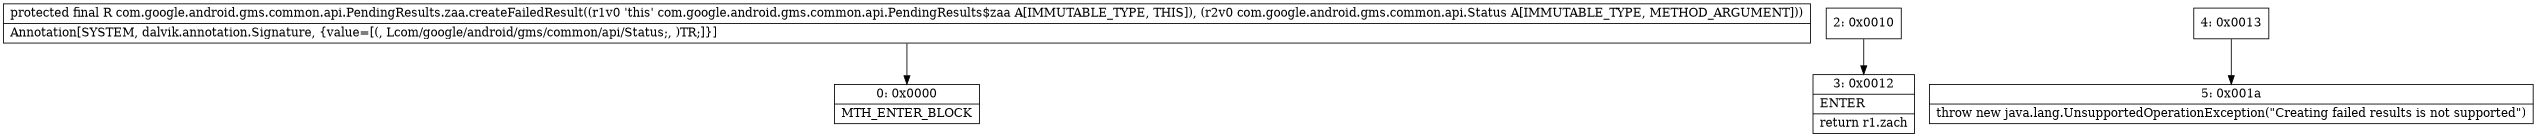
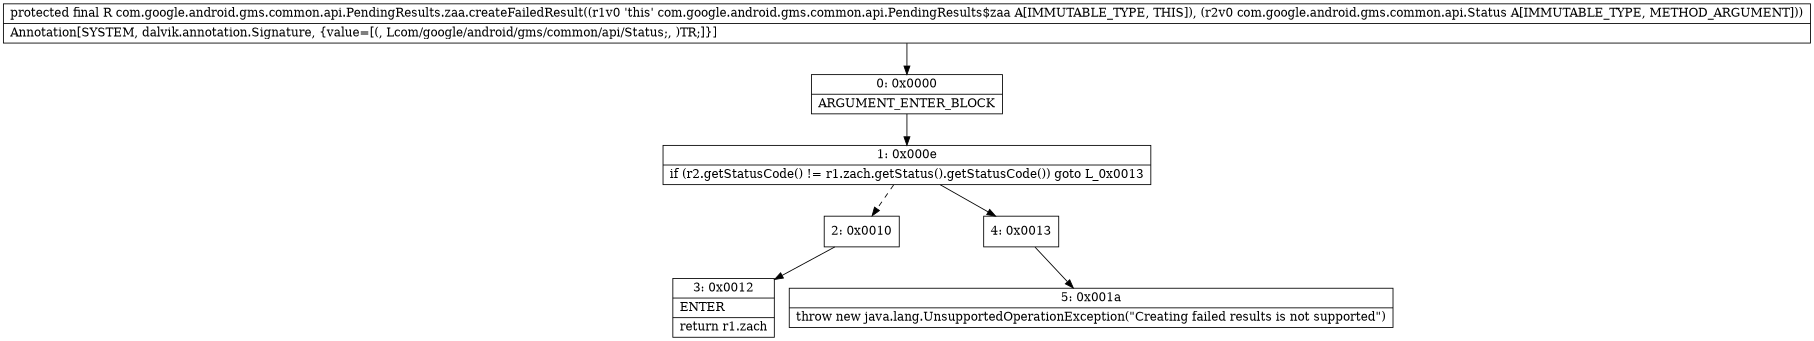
node "0: 0x0000": text "MTH_ENTER_BLOCK" -> "ARGUMENT_ENTER_BLOCK"
node "1: 0x000e": added
